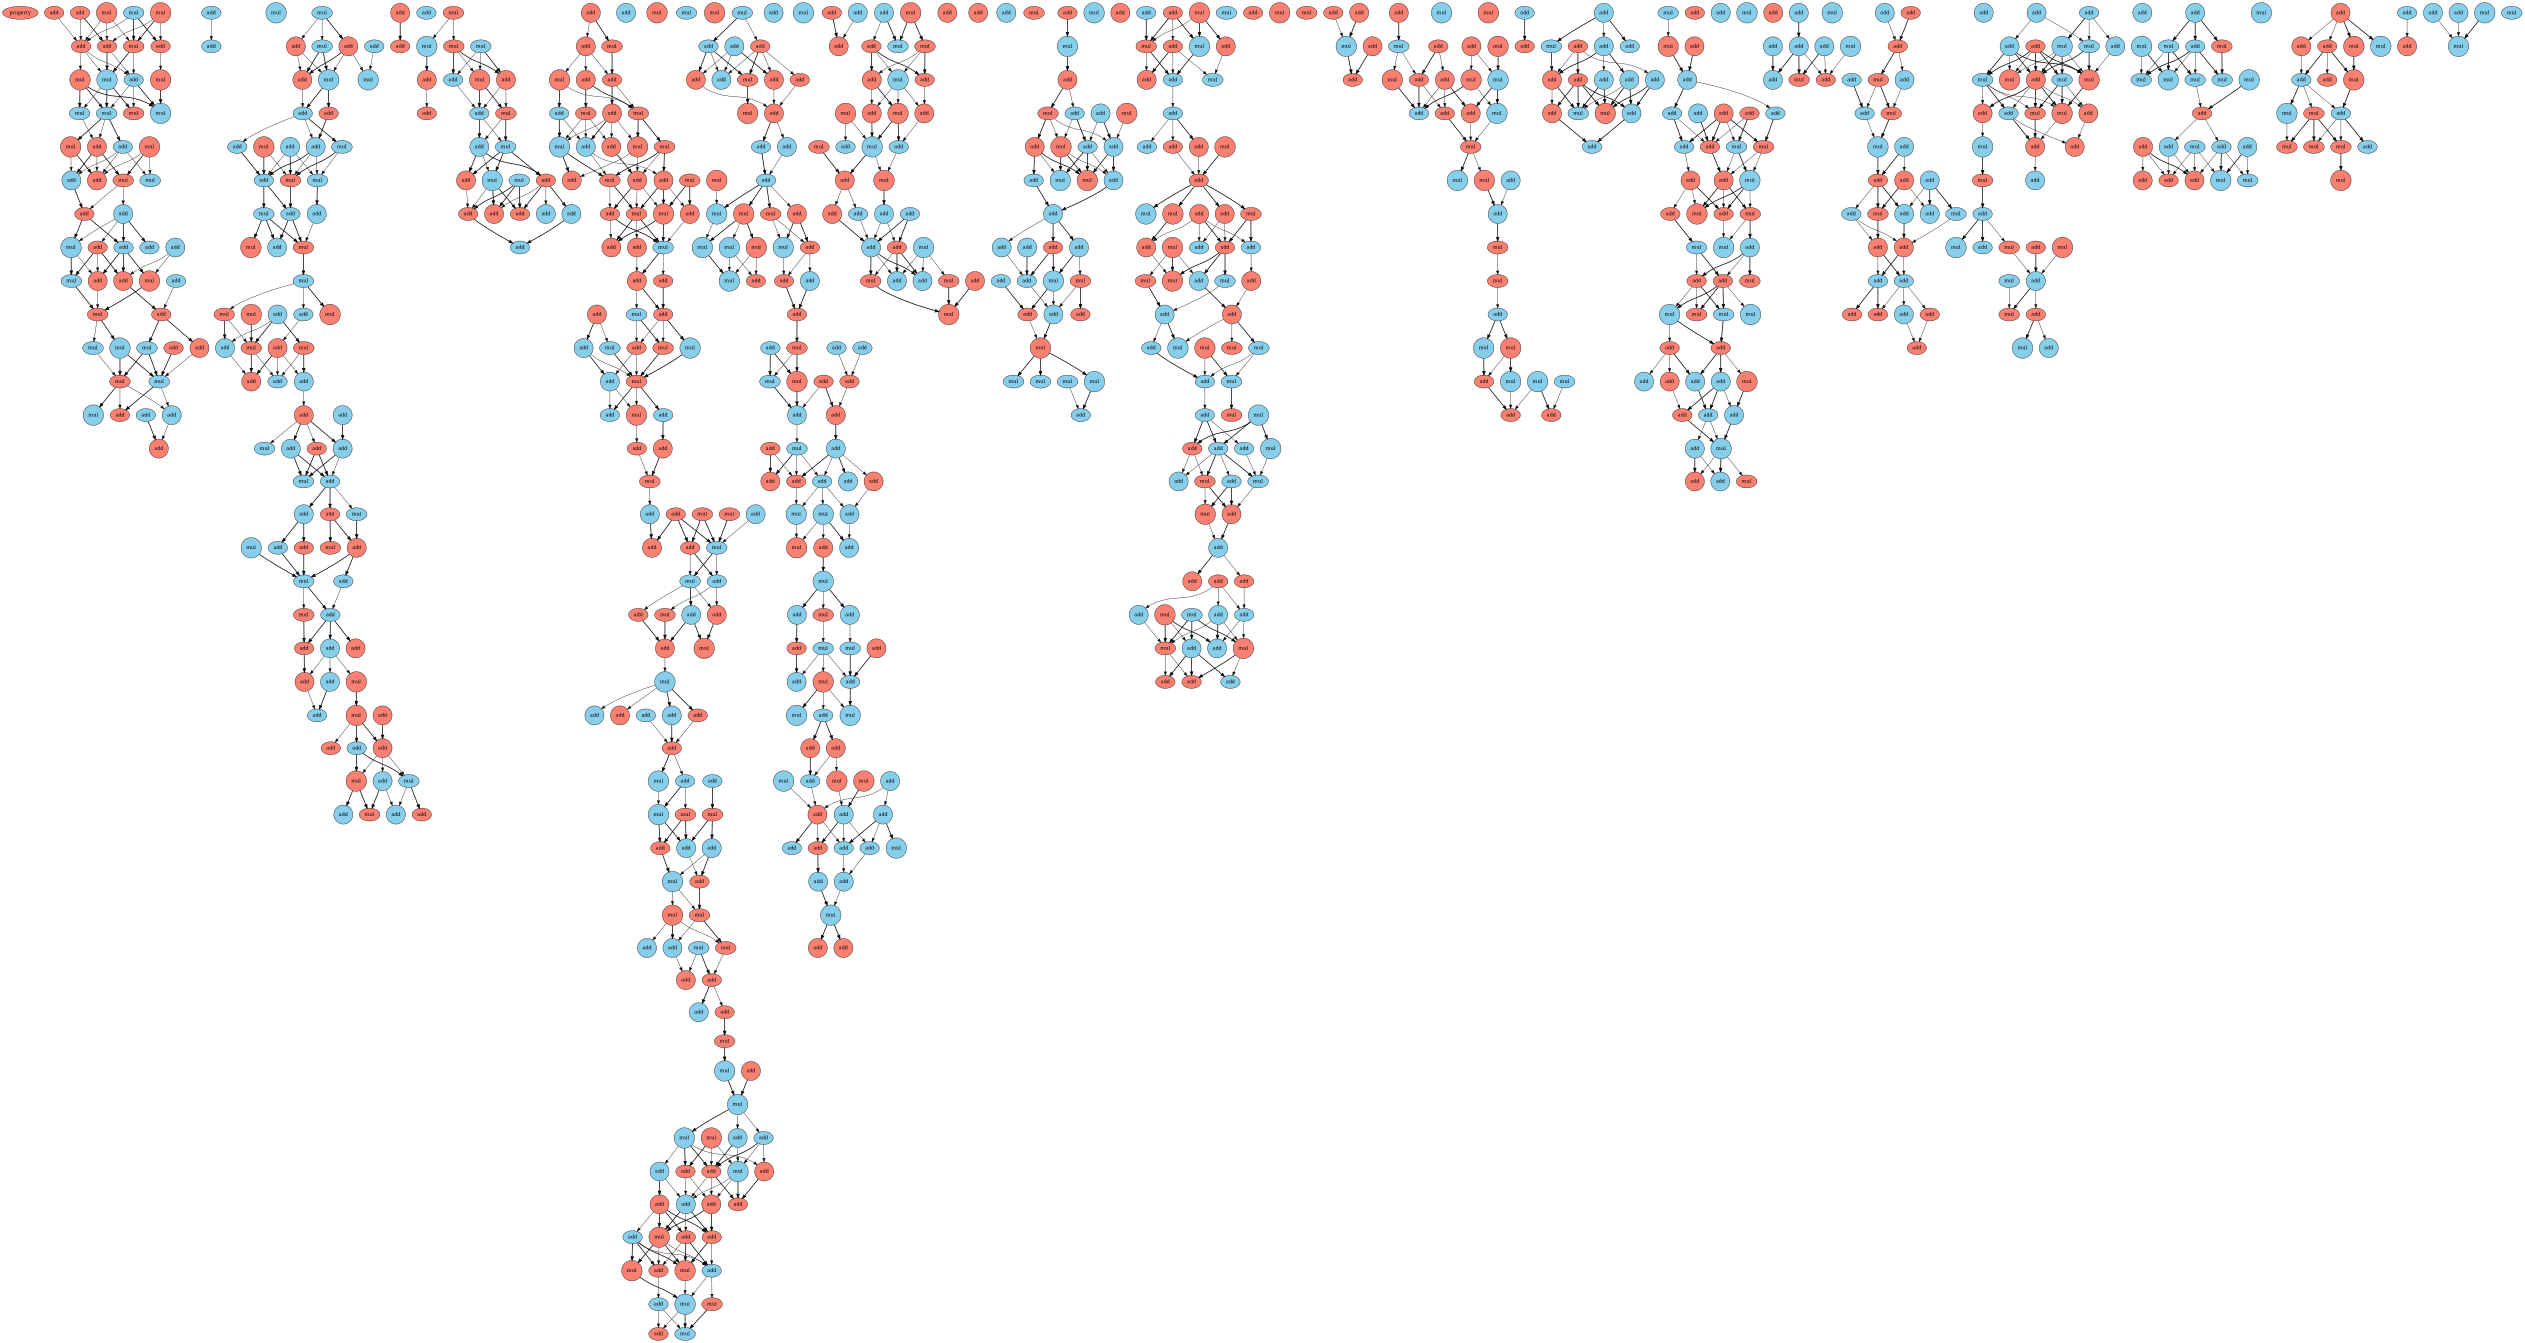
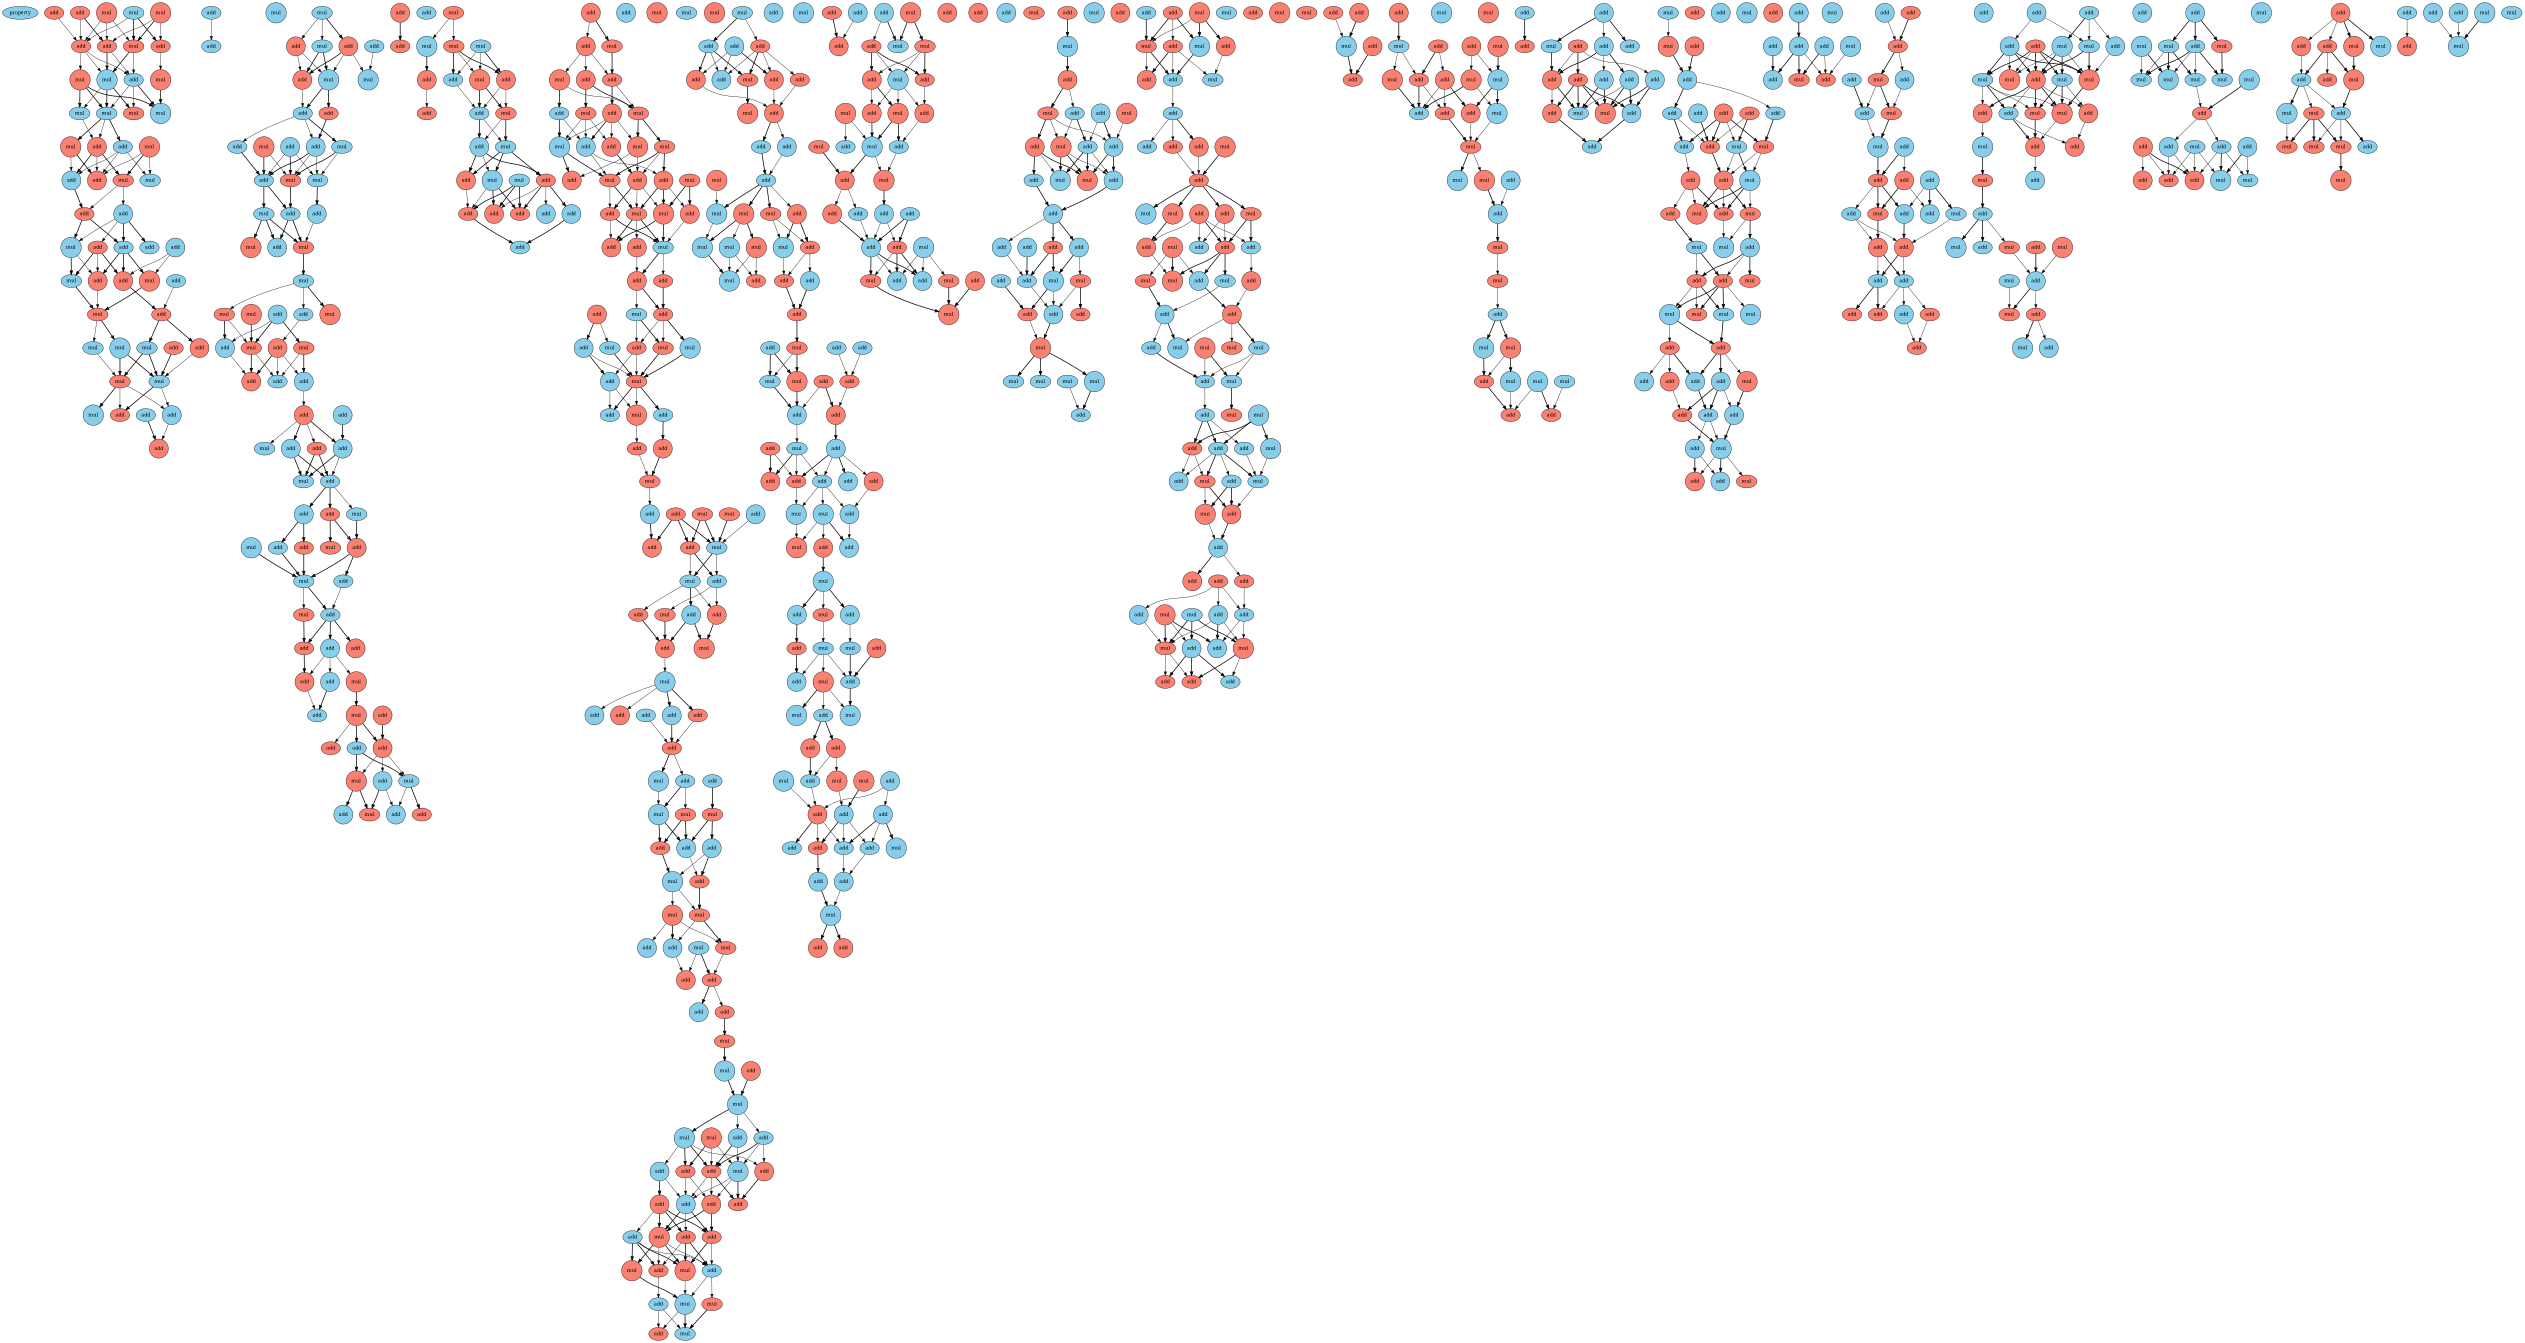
node "property": fillcolor salmon -> skyblue
